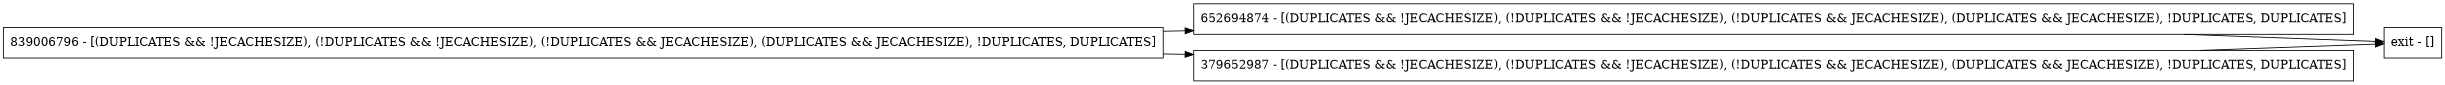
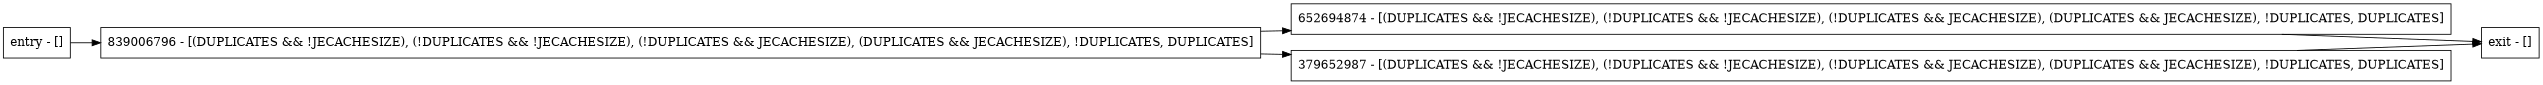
node "entry - []": added
